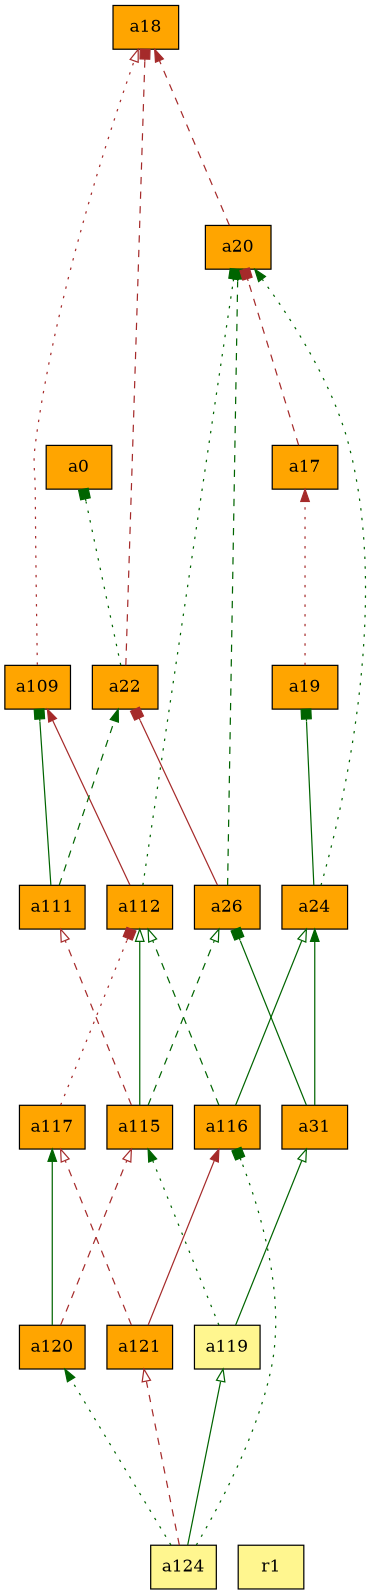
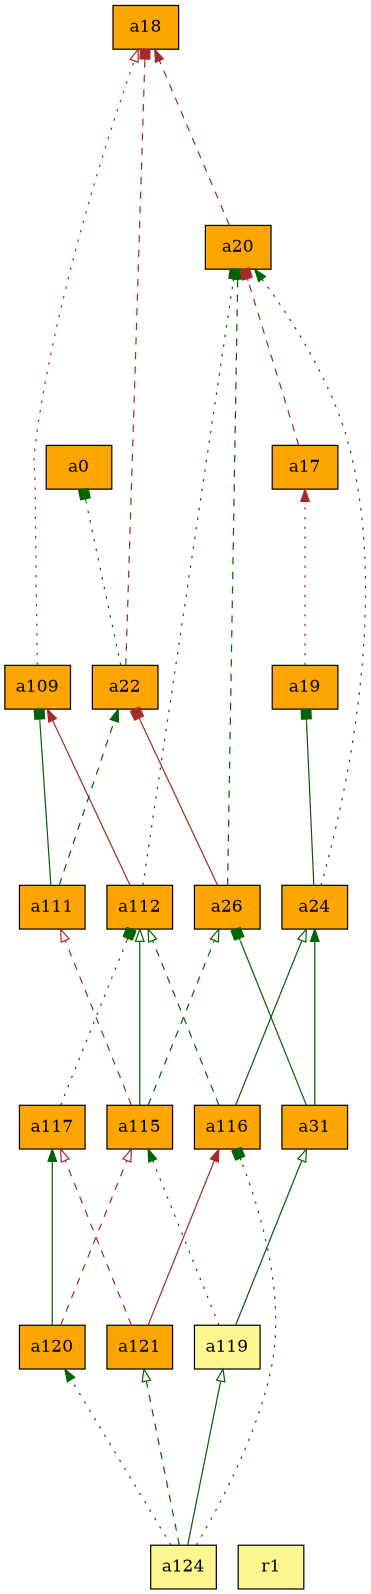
edge "a117" -> "a112": color brown -> darkgreen
edge "a124" -> "a121": color brown -> darkgreen
